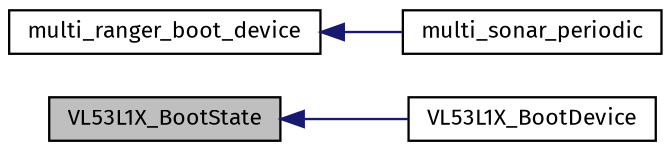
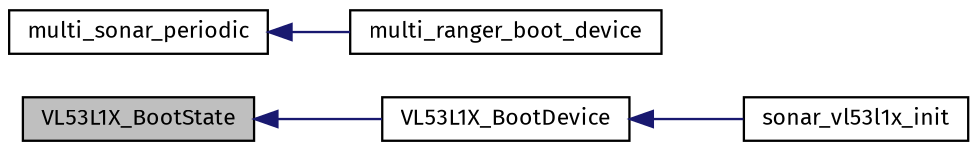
edge "multi_sonar_periodic" -> "multi_ranger_boot_device": reversed
node "sonar_vl53l1x_init": added
